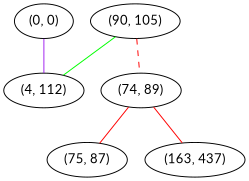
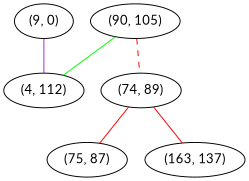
node "(0, 0)": label "(0, 0)" -> "(9, 0)"
node "(163, 437)": label "(163, 437)" -> "(163, 137)"
